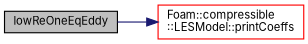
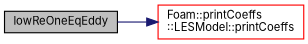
node "Foam::compressible ::LESModel::printCoeffs": label "Foam::compressible ::LESModel::printCoeffs" -> "Foam::printCoeffs ::LESModel::printCoeffs"
